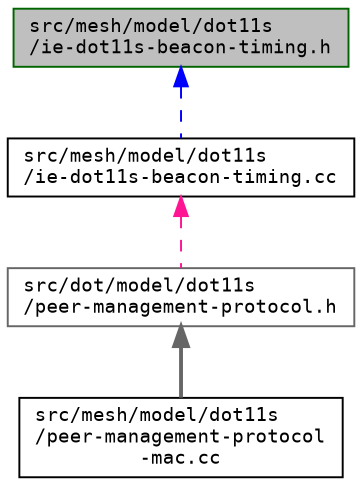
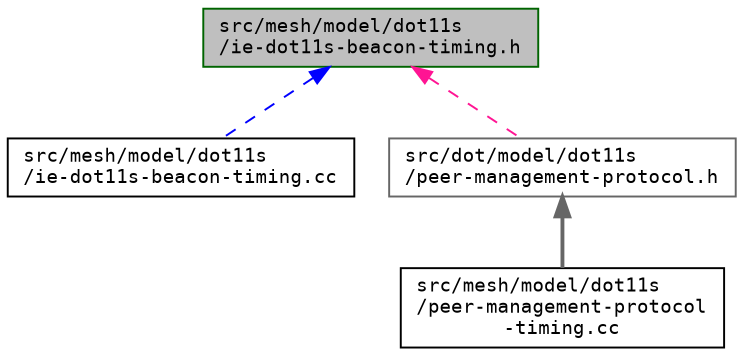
edge "src/dot/model/dot11s /peer-management-protocol.h" -> "src/mesh/model/dot11s /ie-dot11s-beacon-timing.cc": now "src/dot/model/dot11s /peer-management-protocol.h" -> "src/mesh/model/dot11s /ie-dot11s-beacon-timing.h"
node "src/mesh/model/dot11s /peer-management-protocol -mac.cc": label "src/mesh/model/dot11s /peer-management-protocol -mac.cc" -> "src/mesh/model/dot11s /peer-management-protocol -timing.cc"
